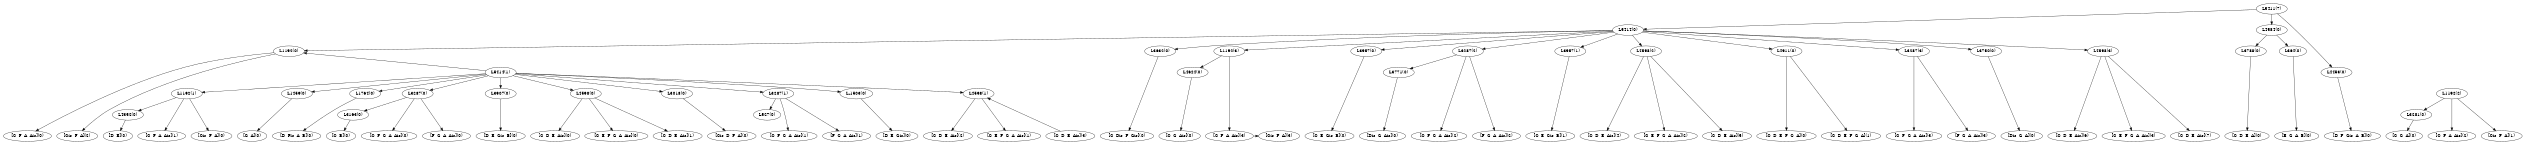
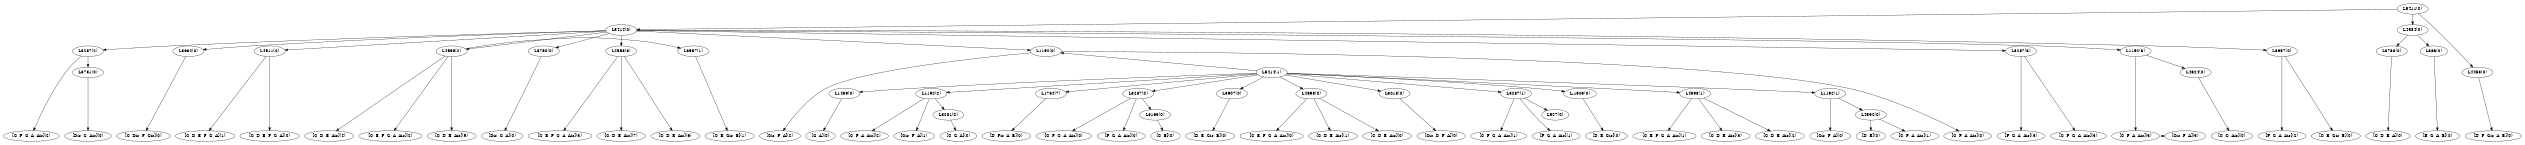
node "L5411(7)": label "L5411(7)" -> "L5411(0)"
edge "L5414(0)" -> "L3957(1)": now "L4598(2)" -> "L3957(1)"
node "L364(0)": label "L364(0)" -> "L366(0)"
node "L3771(0)": label "L3771(0)" -> "L3781(0)"
edge "L5414(1)" -> "L1192(2)": added
edge "L3287(2)" -> "[F  G  A  Ais](2)": now "L3957(0)" -> "[F  G  A  Ais](2)"
node "L1764(0)": label "L1764(0)" -> "L1764(7)"
edge "L1192(1)" -> "[C  F  A  Ais](1)": now "L4352(0)" -> "[C  F  A  Ais](1)"
edge "[C  D  E  Ais](3)" -> "L4598(1)": reversed
